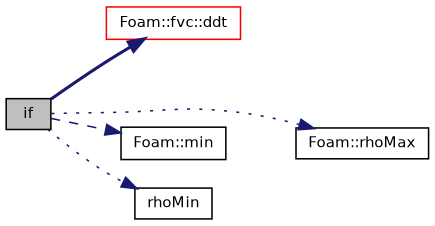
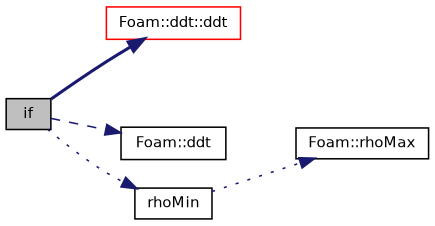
node "Foam::fvc::ddt": label "Foam::fvc::ddt" -> "Foam::ddt::ddt"
edge "if" -> "Foam::rhoMax": now "rhoMin" -> "Foam::rhoMax"
node "Foam::min": label "Foam::min" -> "Foam::ddt"
